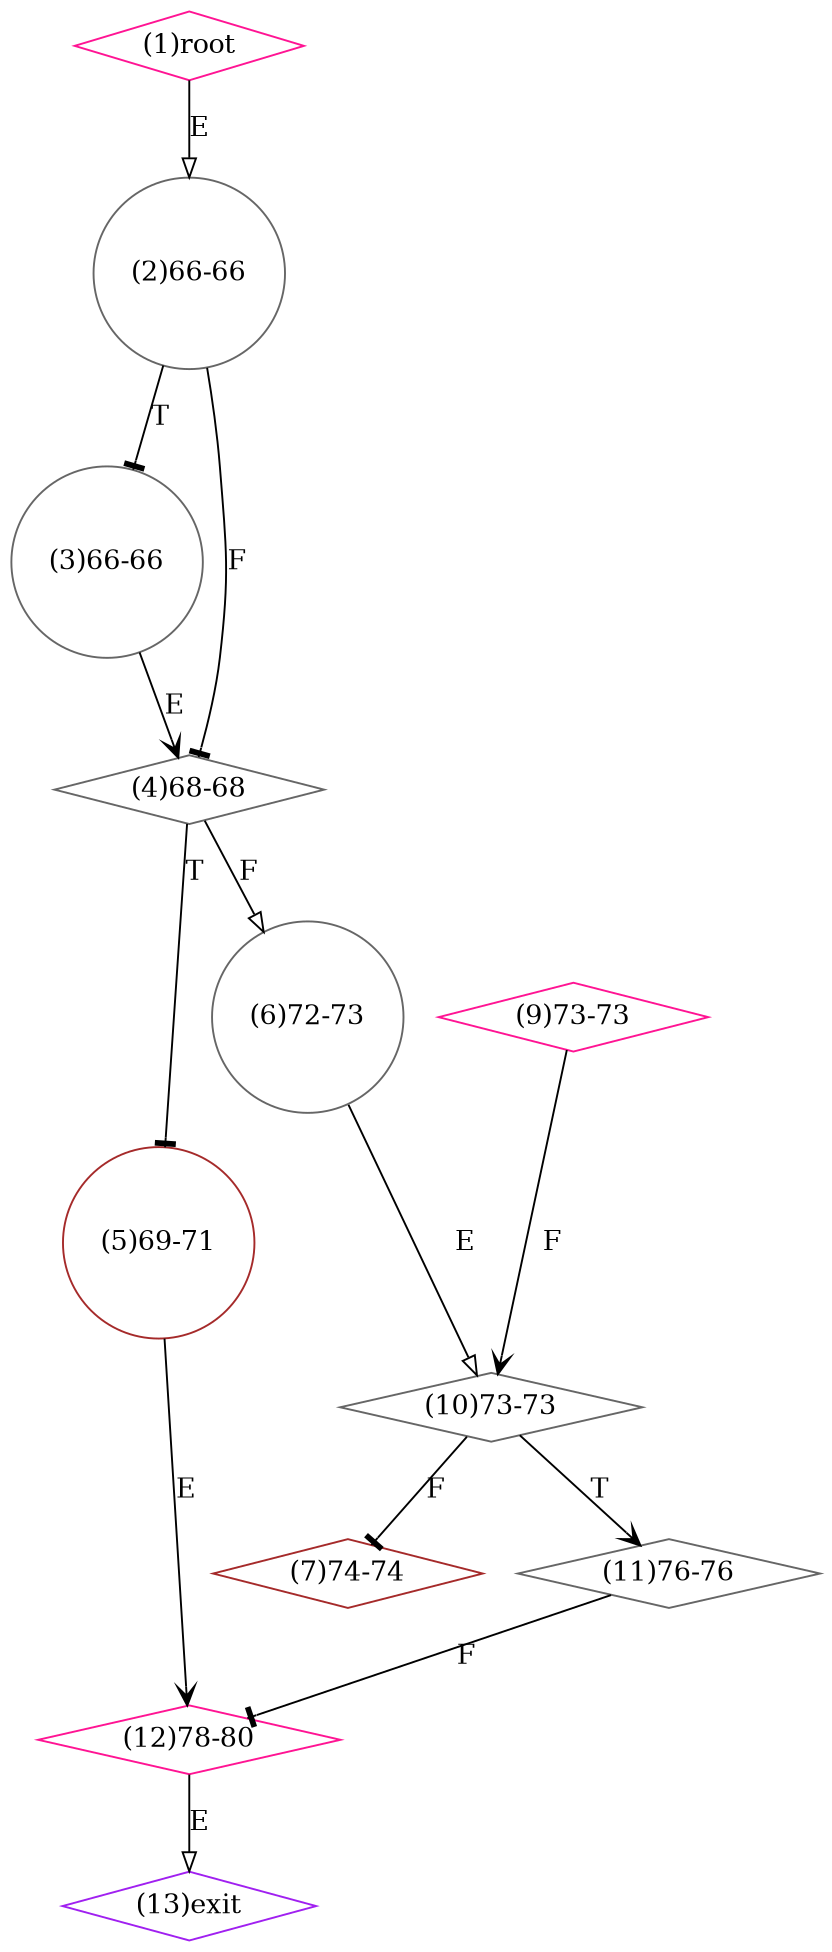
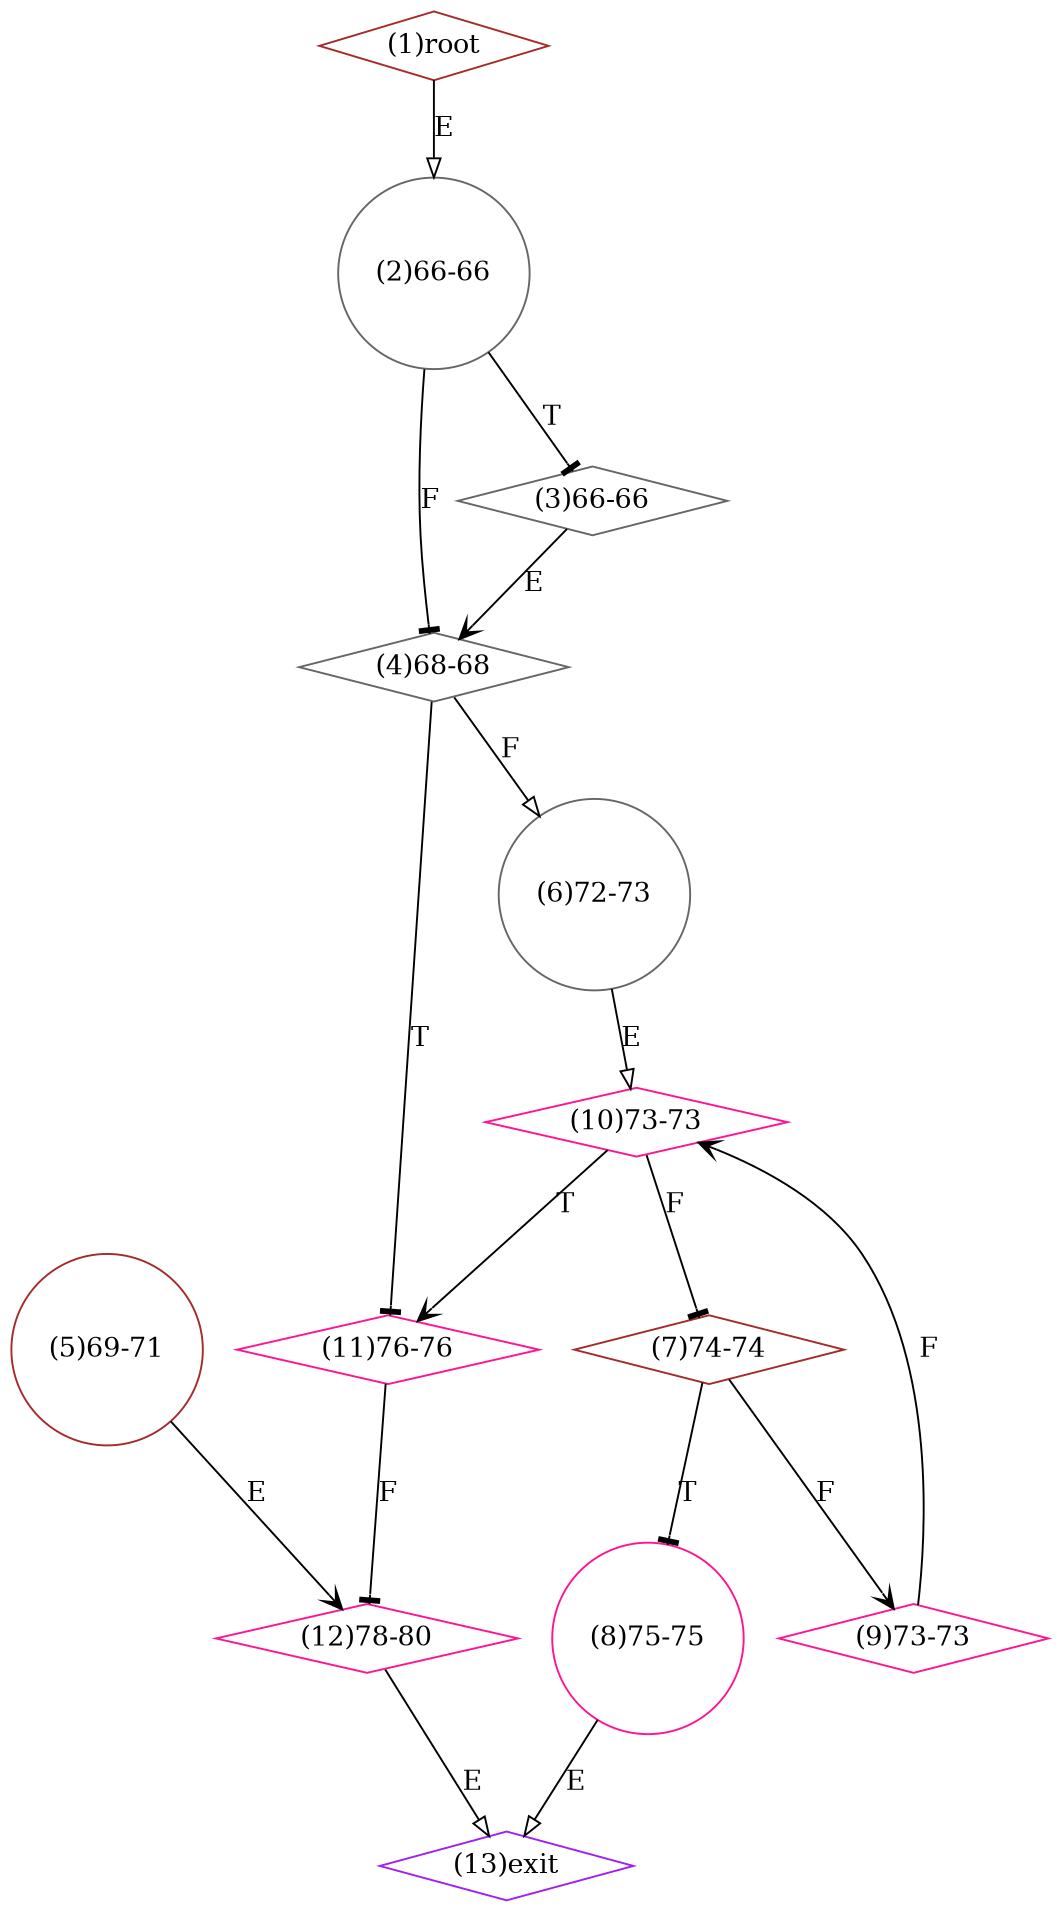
node "(1)root": color deeppink -> brown
node "(3)66-66": shape circle -> diamond
edge "(4)68-68" -> "(5)69-71": now "(4)68-68" -> "(11)76-76"
node "(10)73-73": color gray40 -> deeppink
edge "(7)74-74" -> "(9)73-73": added, label "F"
node "(11)76-76": color gray40 -> deeppink
node "(8)75-75": added
